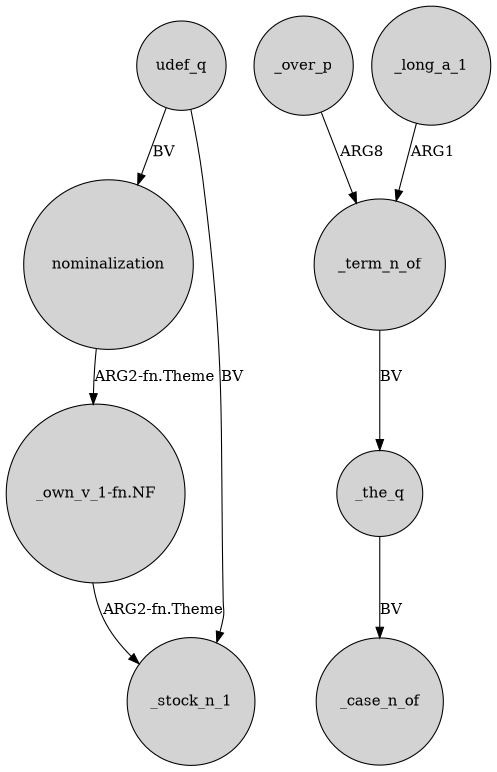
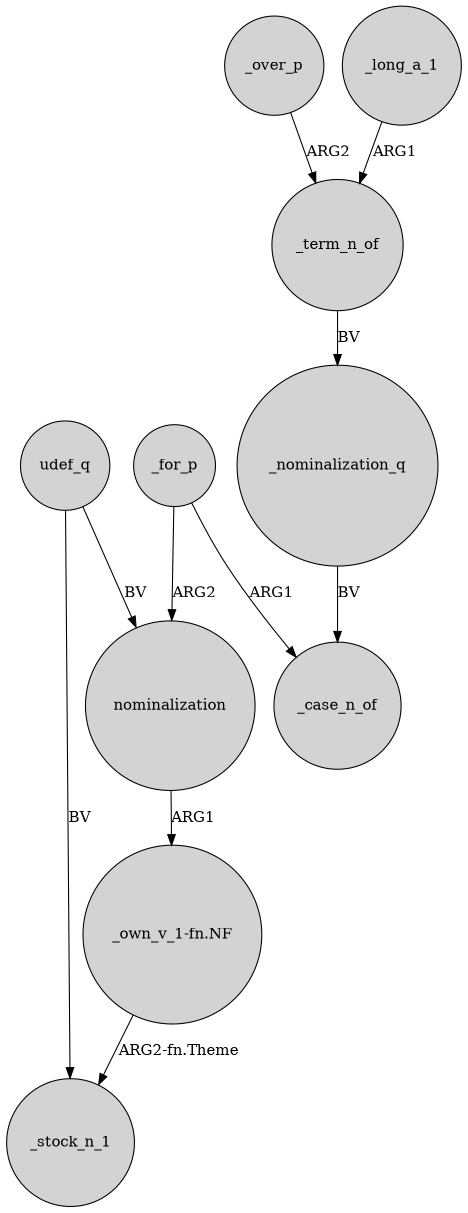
edge "_over_p" -> "_term_n_of": label "ARG8" -> "ARG2"
edge "nominalization" -> "_own_v_1-fn.NF": label "ARG2-fn.Theme" -> "ARG1"
node "_for_p": added
node "_the_q": label "_the_q" -> "_nominalization_q"
